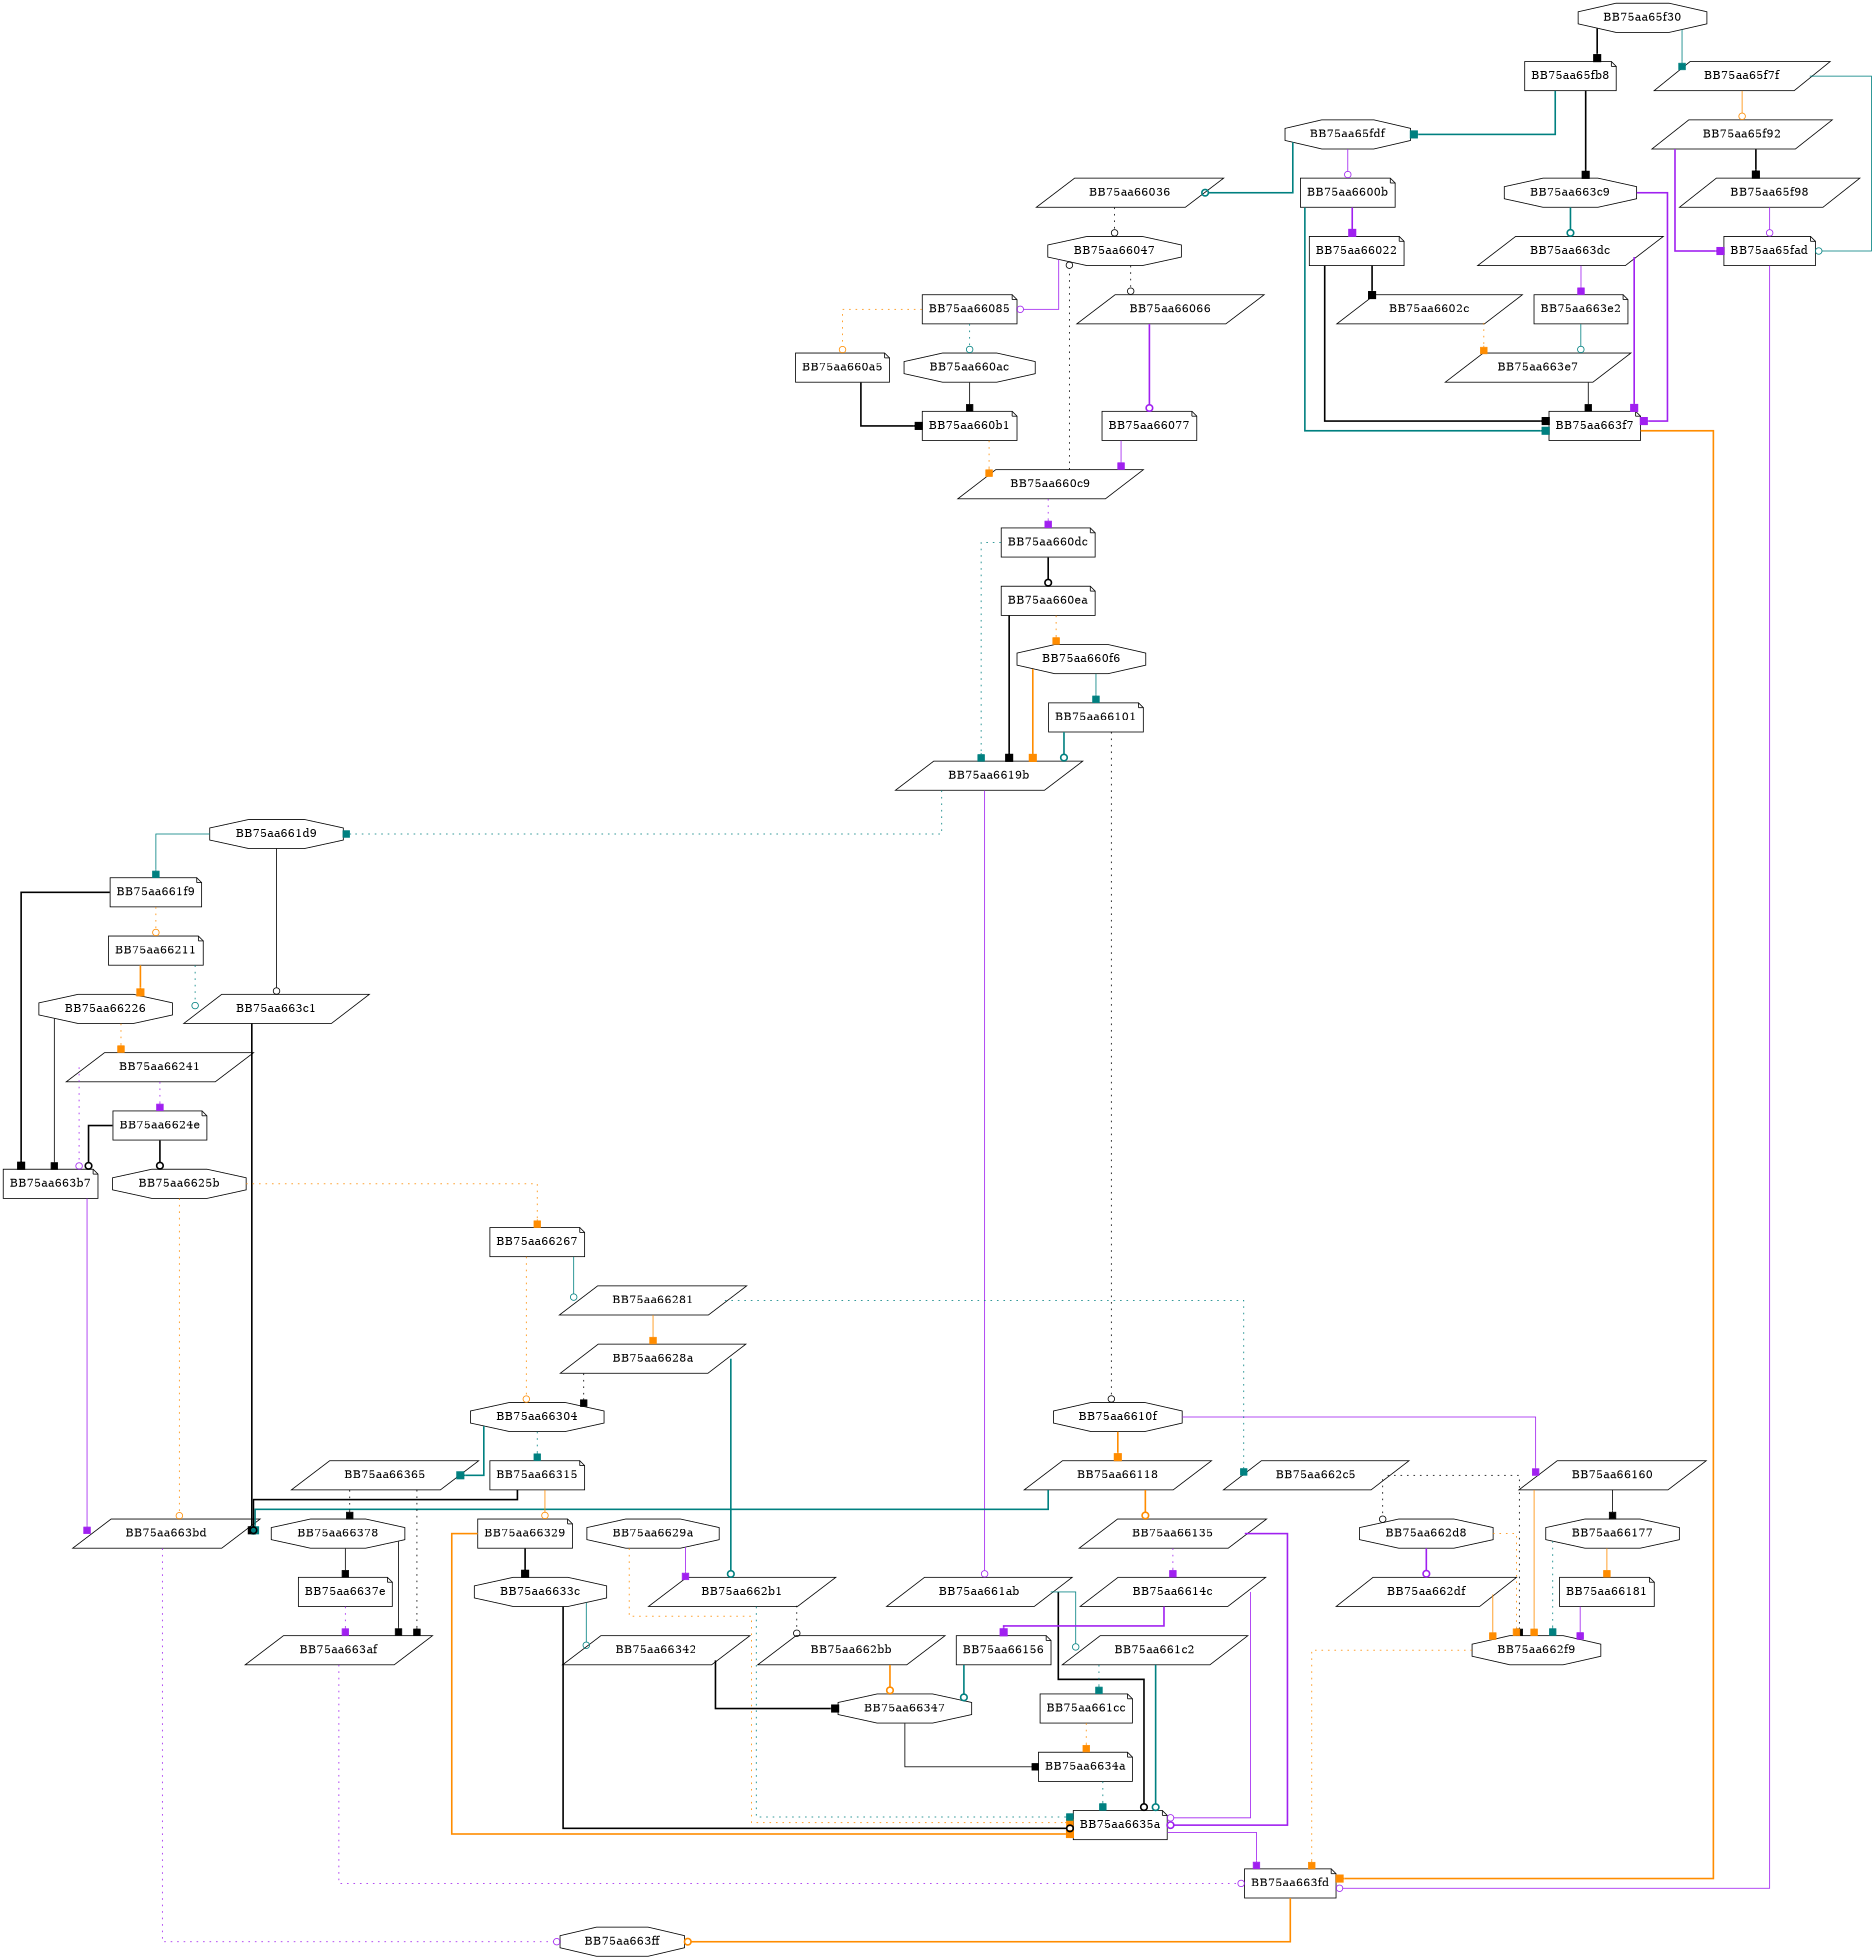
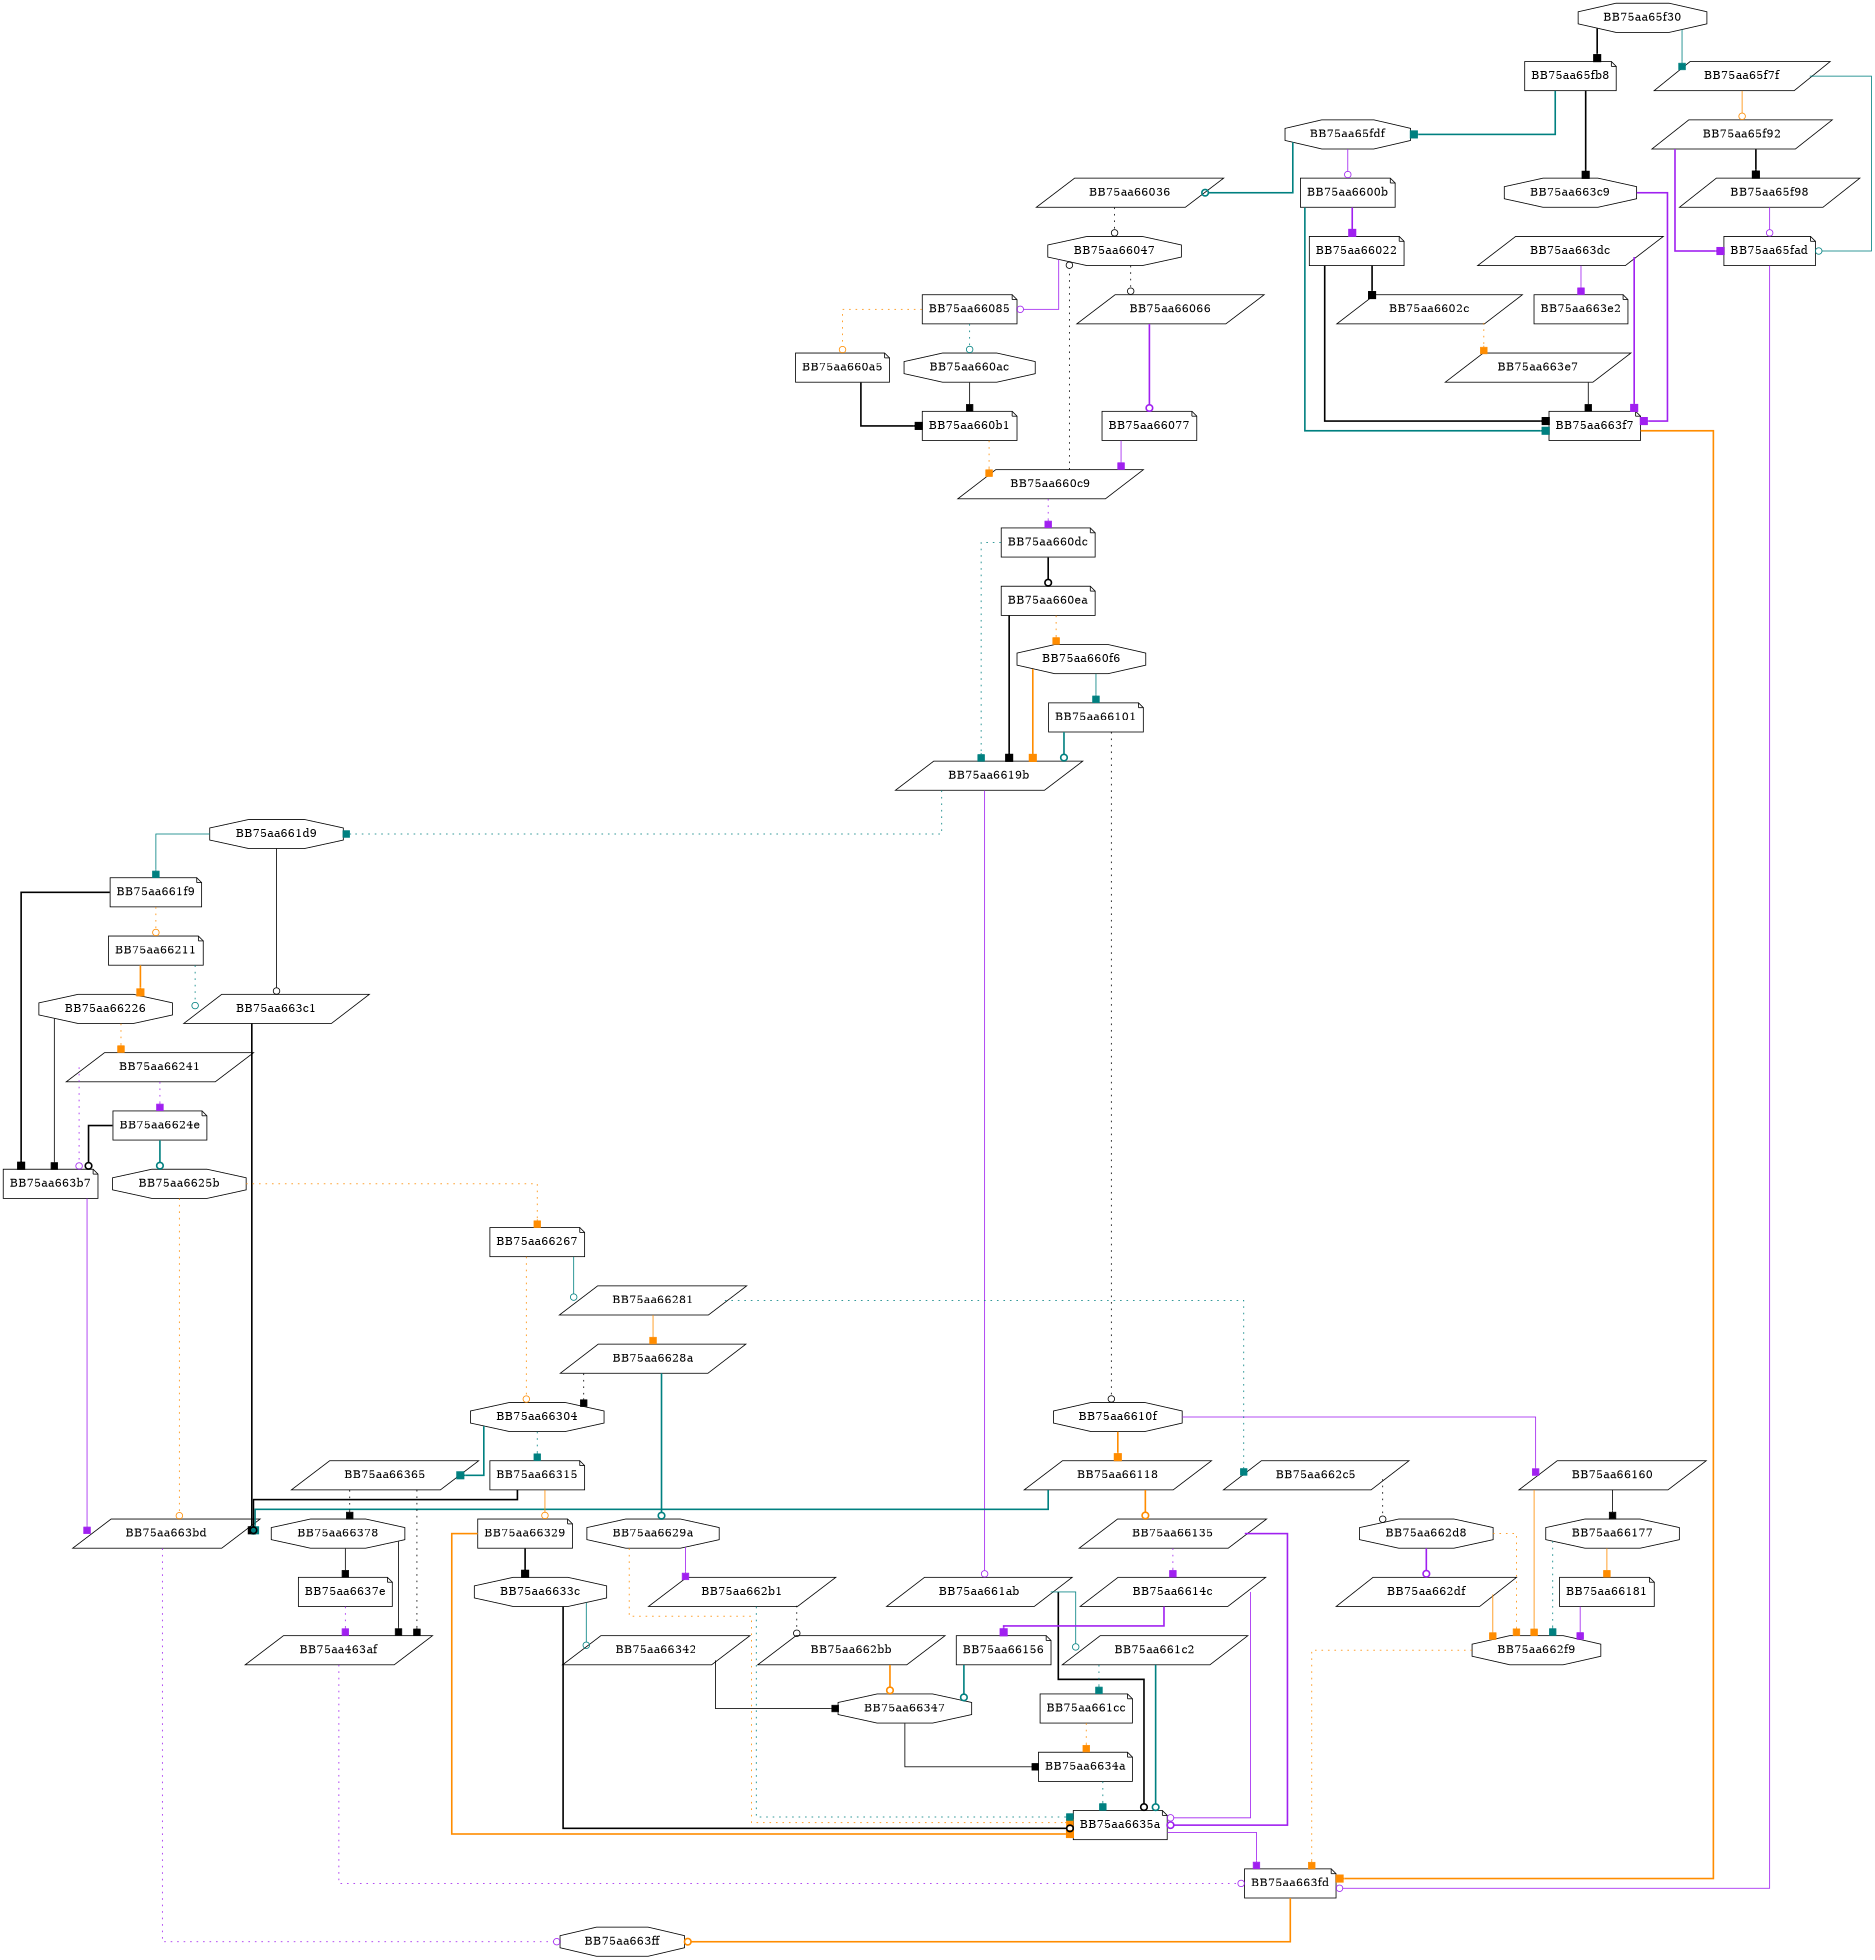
edge "BB75aa663c9" -> "BB75aa663dc": removed
edge "BB75aa663e2" -> "BB75aa663e7": removed
edge "BB75aa6624e" -> "BB75aa6625b": color black -> teal
edge "BB75aa6628a" -> "BB75aa662b1": now "BB75aa6628a" -> "BB75aa6629a"
edge "BB75aa662c5" -> "BB75aa662f9": removed
node "BB75aa663af": label "BB75aa663af" -> "BB75aa463af"
edge "BB75aa66342" -> "BB75aa66347": style bold -> solid
